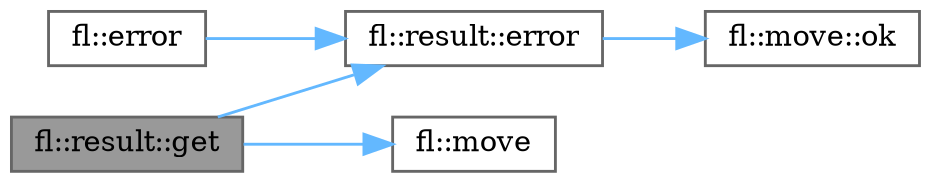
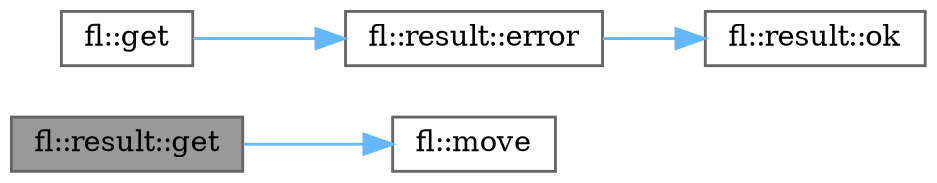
node "fl::error": label "fl::error" -> "fl::get"
node "fl::move::ok": label "fl::move::ok" -> "fl::result::ok"
edge "fl::result::get" -> "fl::result::error": removed
